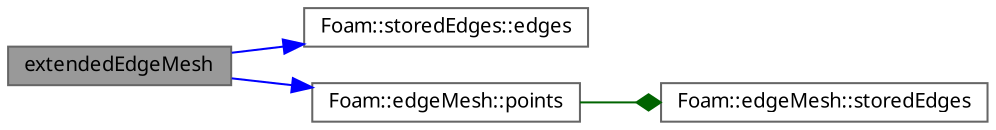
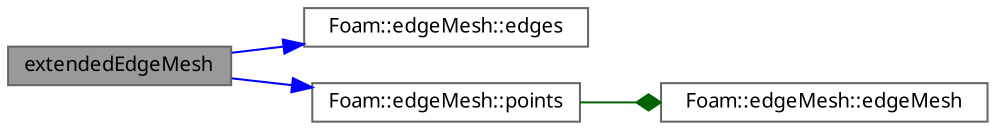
node "Foam::storedEdges::edges": label "Foam::storedEdges::edges" -> "Foam::edgeMesh::edges"
node "Foam::edgeMesh::storedEdges": label "Foam::edgeMesh::storedEdges" -> "Foam::edgeMesh::edgeMesh"
